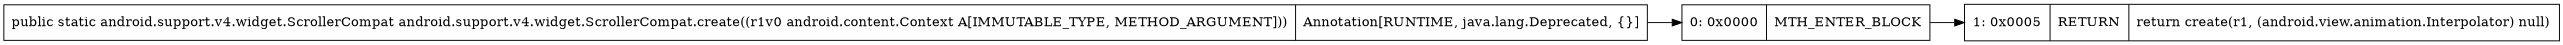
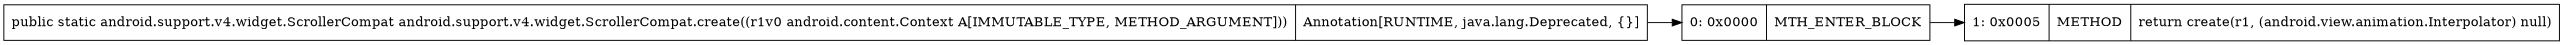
node "1: 0x0005": text "RETURN" -> "METHOD"
